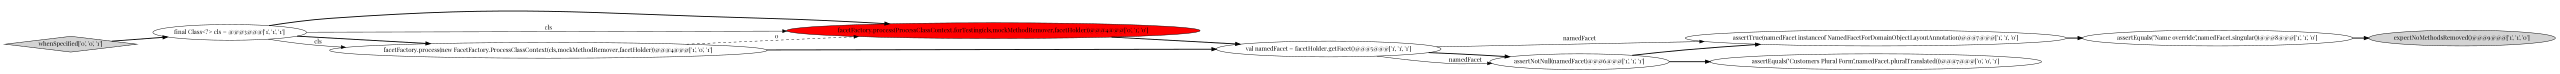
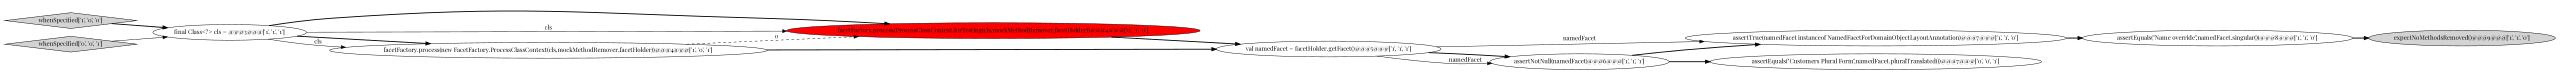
node "whenSpecified['1', '0', '0']": added
edge "whenSpecified['0', '0', '1']" -> "final Class<?> cls = @@@3@@@['1', '1', '1']": style bold -> solid
